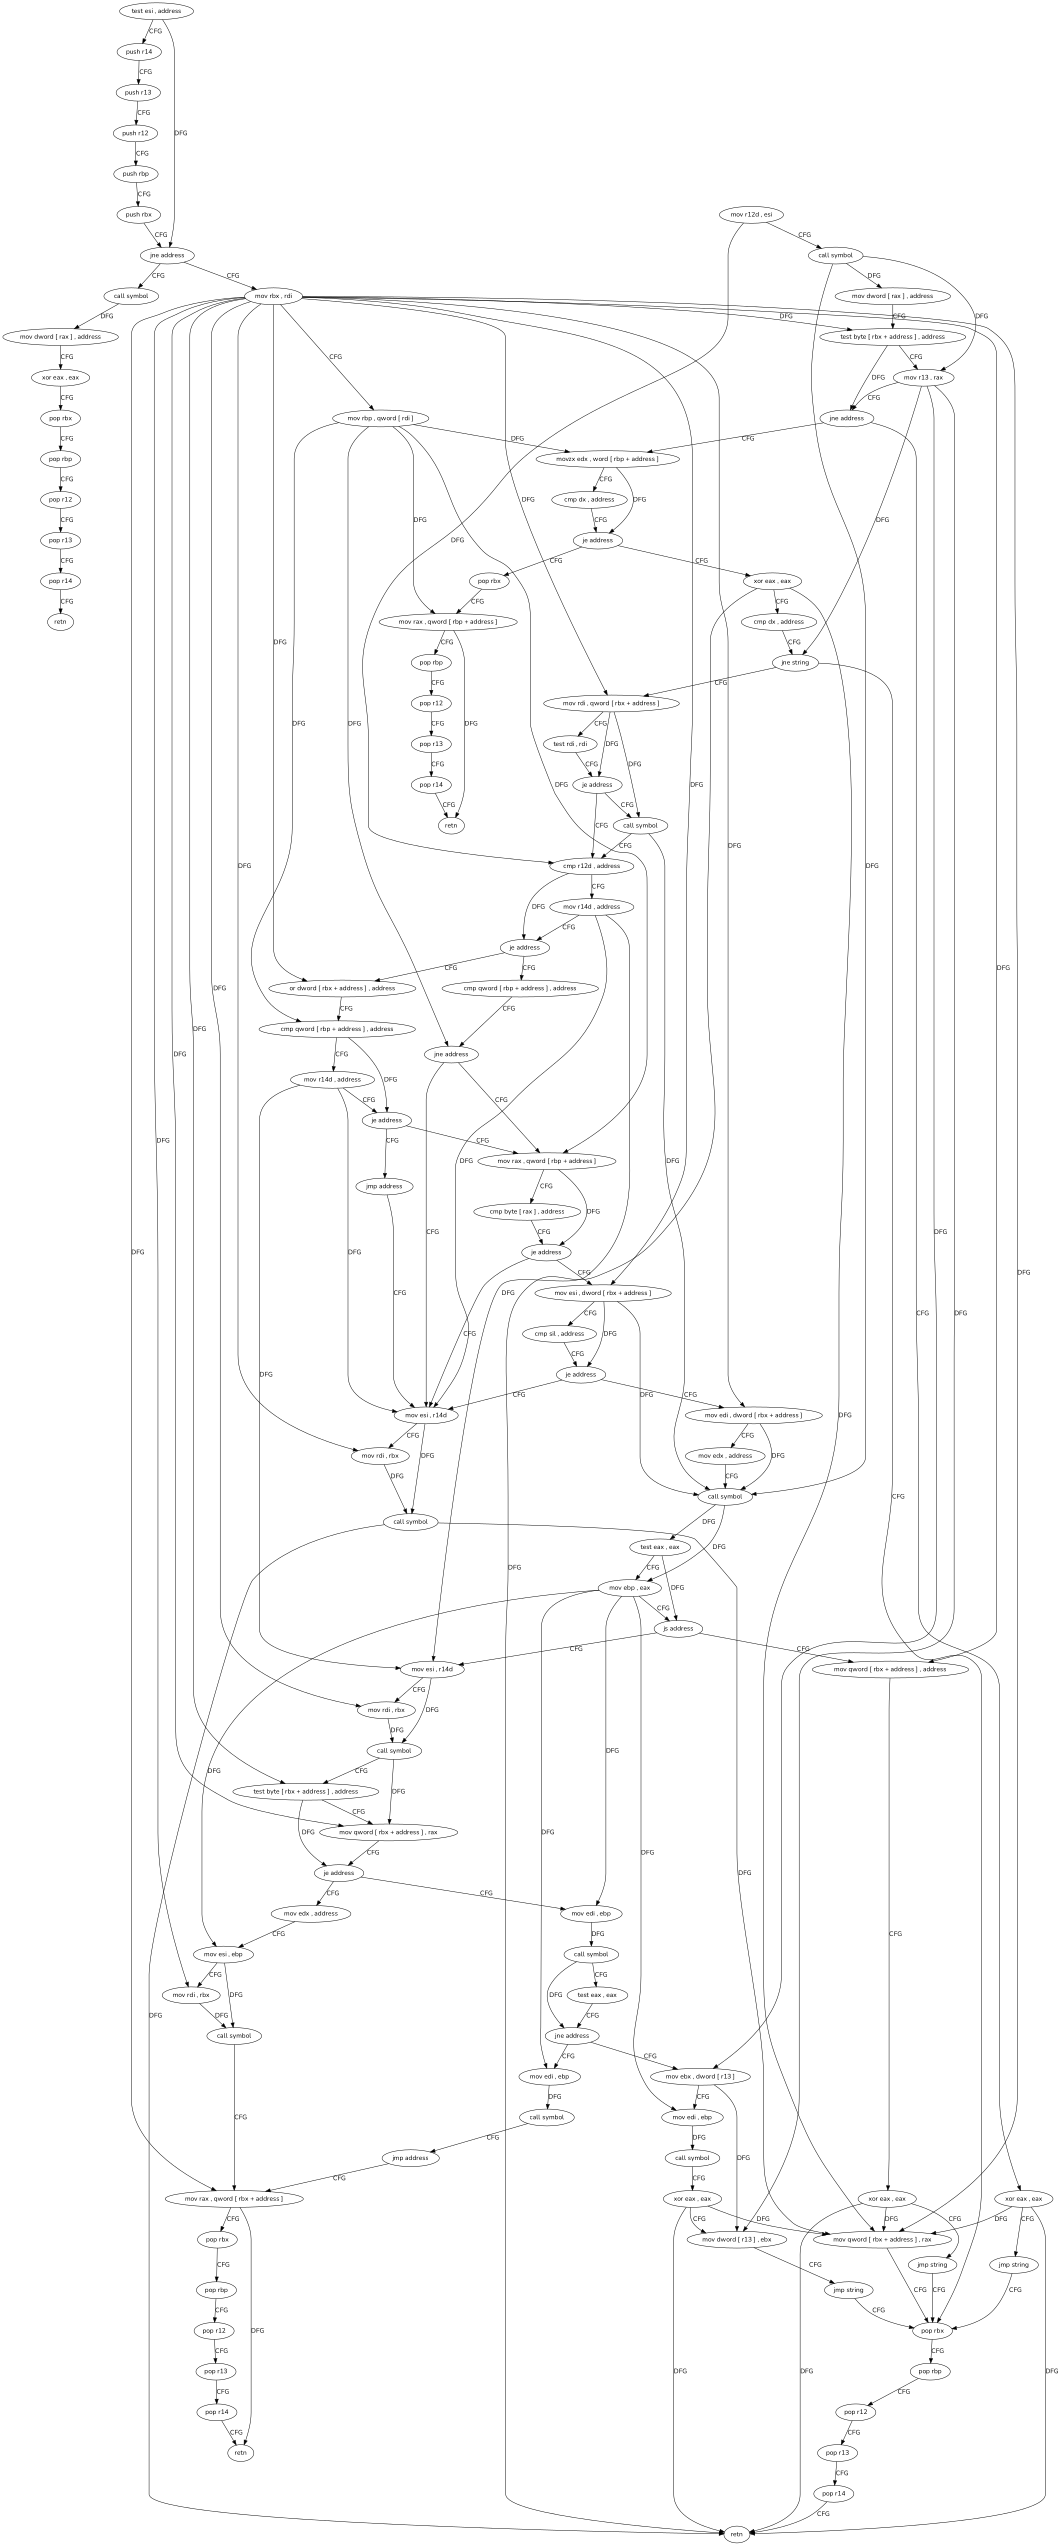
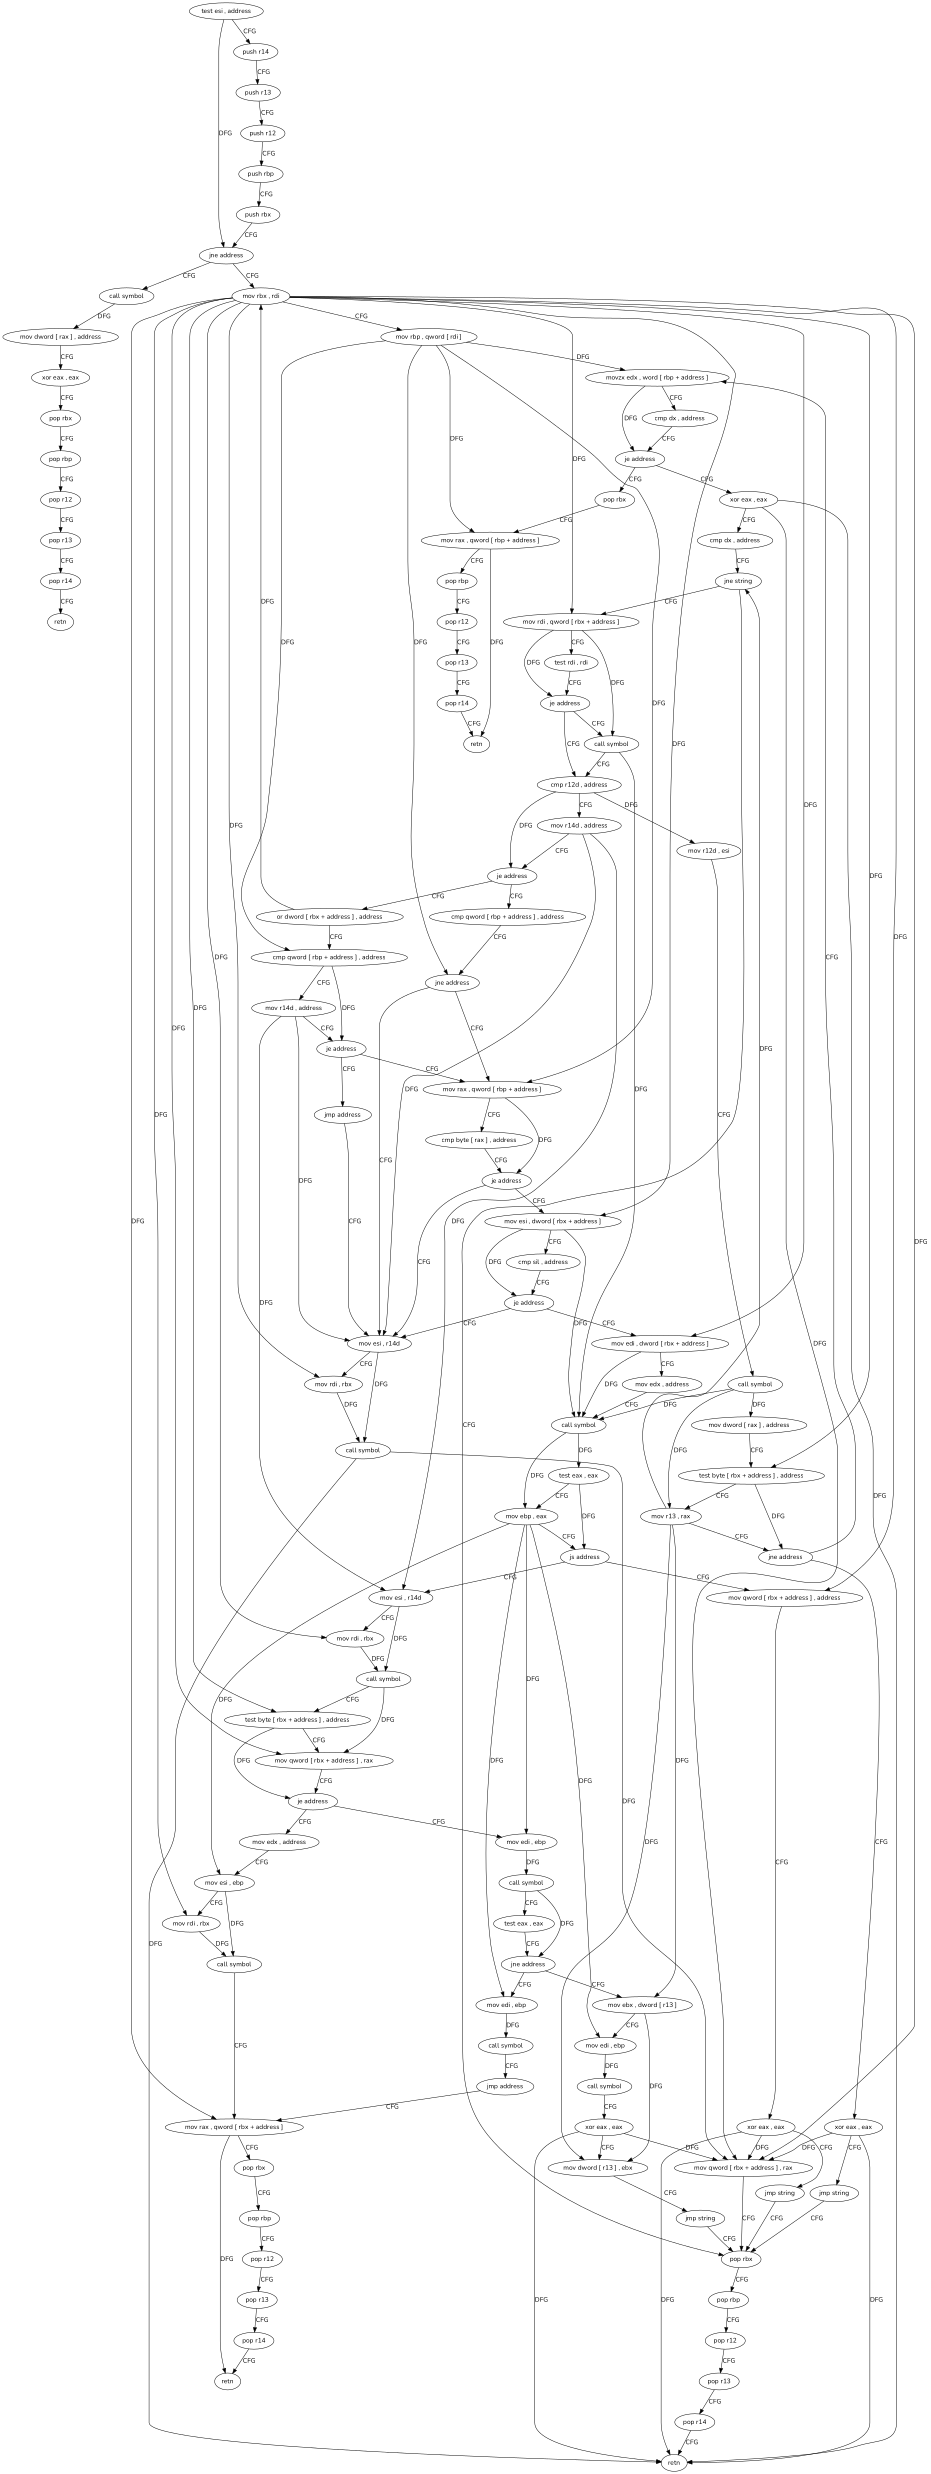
edge "mov r12d , esi" -> "cmp r12d , address": reversed
edge "mov rbx , rdi" -> "or dword [ rbx + address ] , address": reversed
